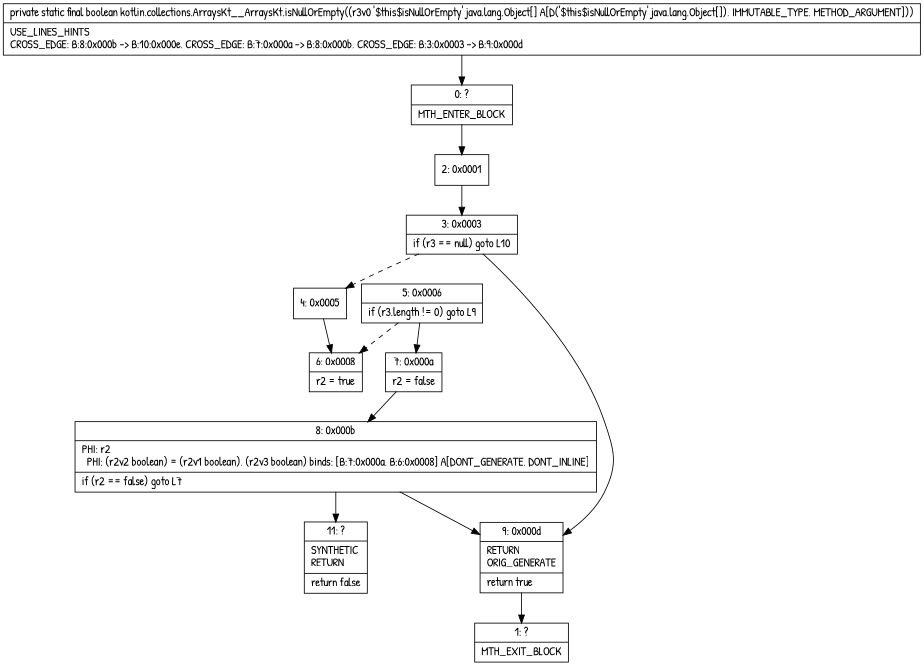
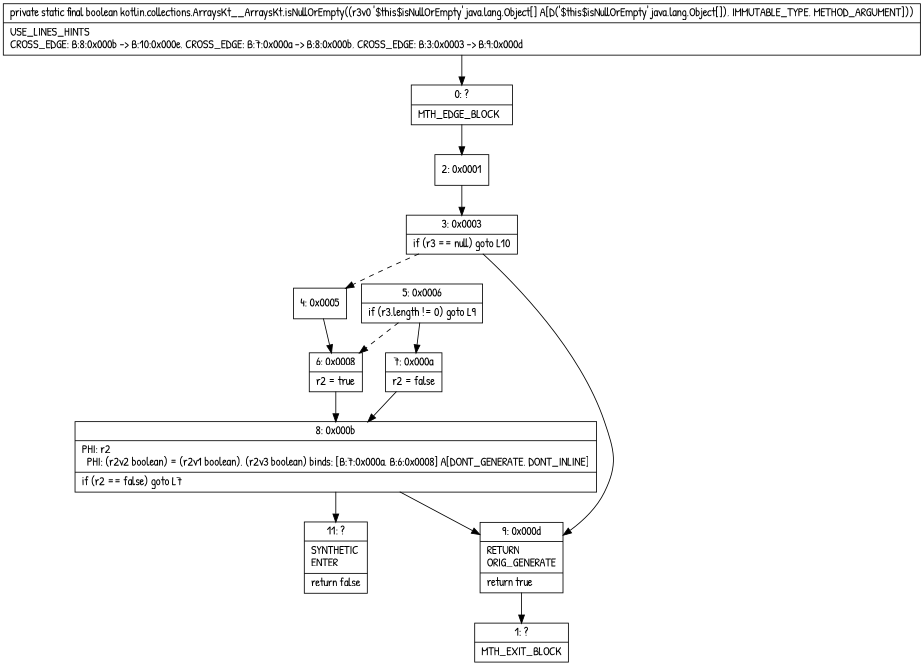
node "0: ?": text "MTH_ENTER_BLOCK" -> "MTH_EDGE_BLOCK"
edge "6: 0x0008" -> "8: 0x000b": added
node "11: ?": text "RETURN" -> "ENTER"
